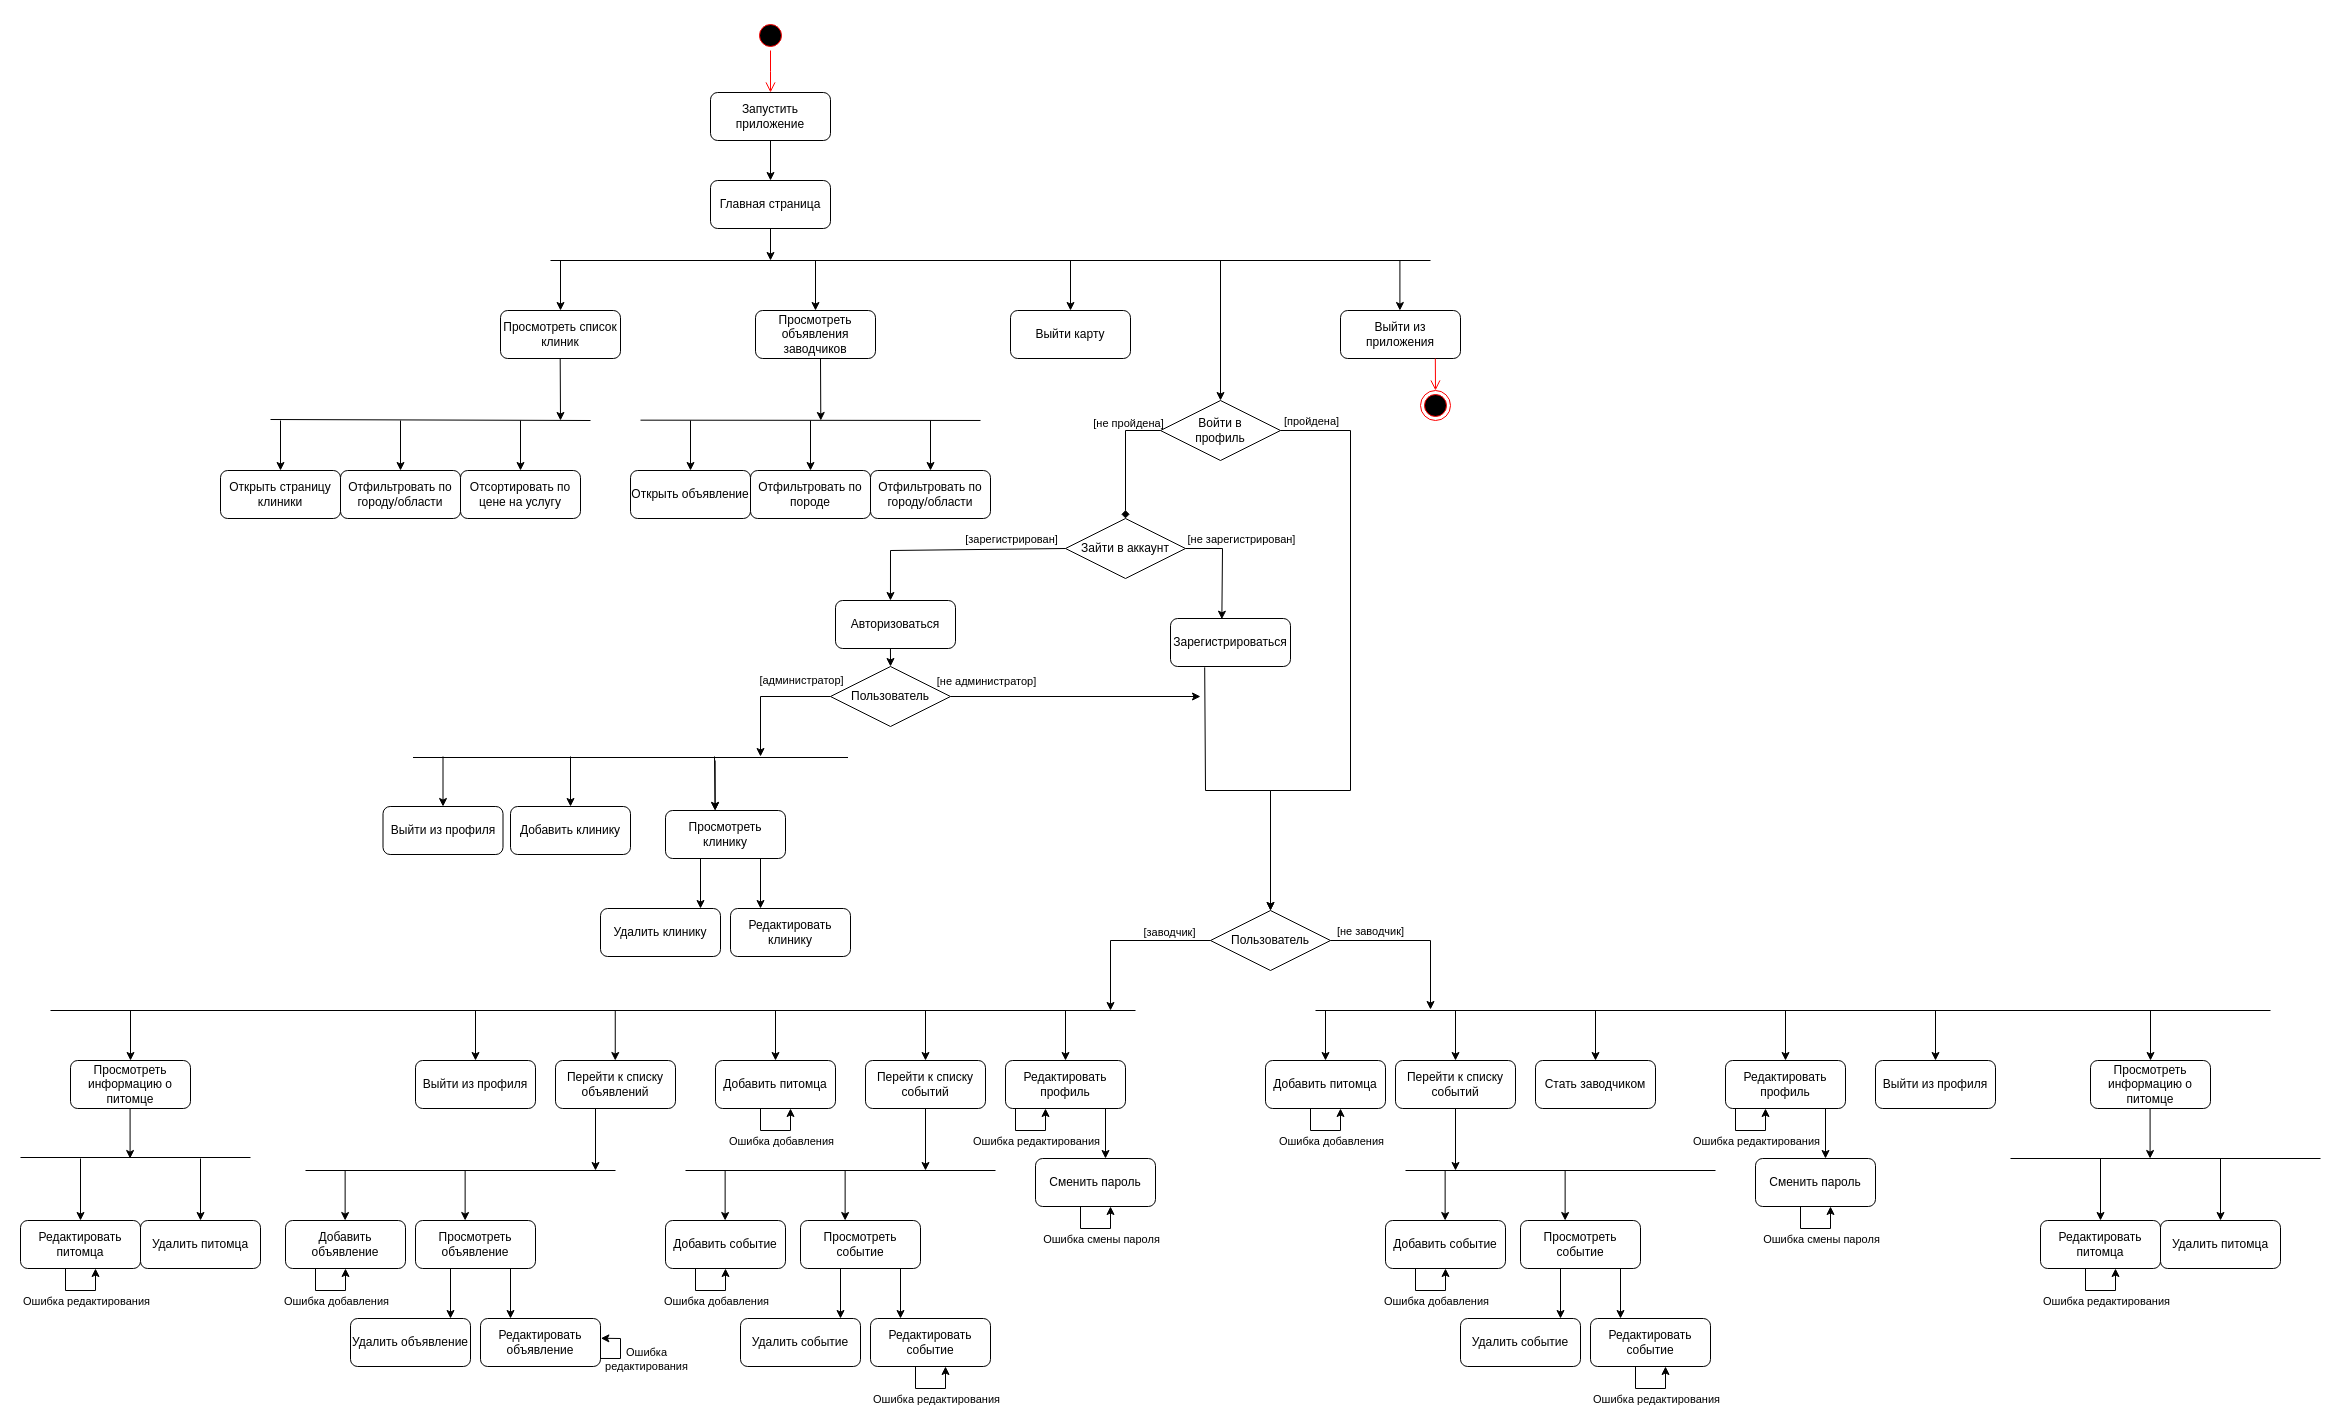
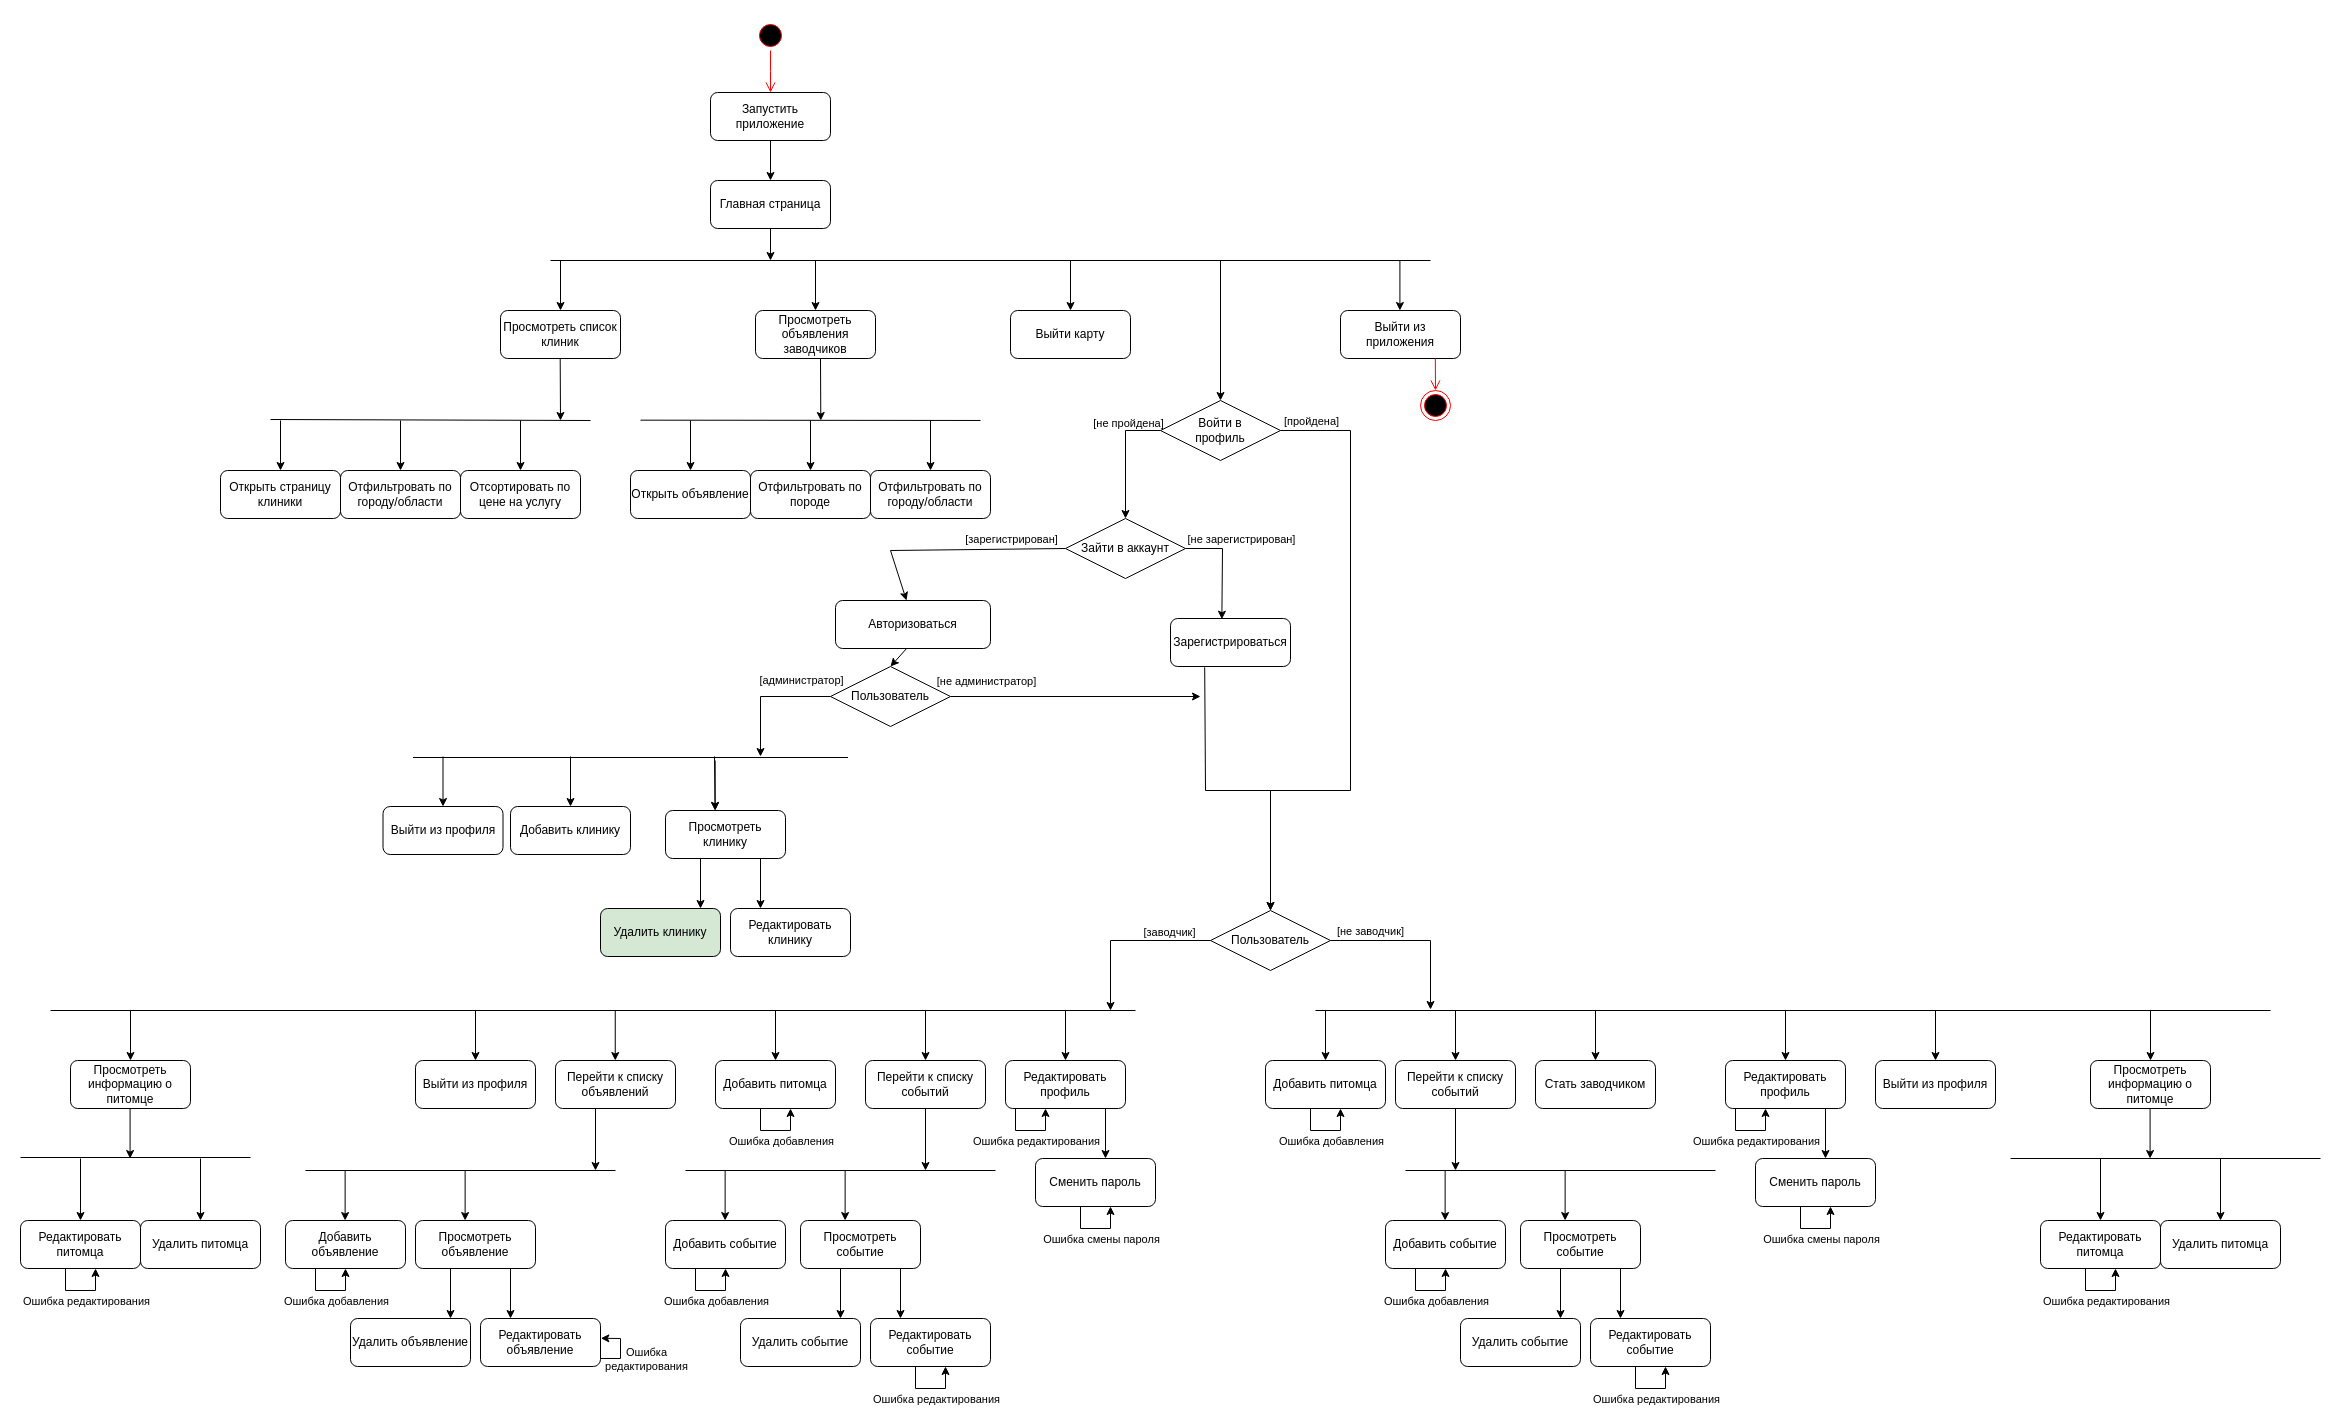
edge "Войти в профиль" -> "Зайти в аккаунт": arrowhead diamond -> classic
node "Авторизоваться": size 120x48 -> 155x48
node "Удалить клинику": fillcolor #ffffff -> #d5e8d4
